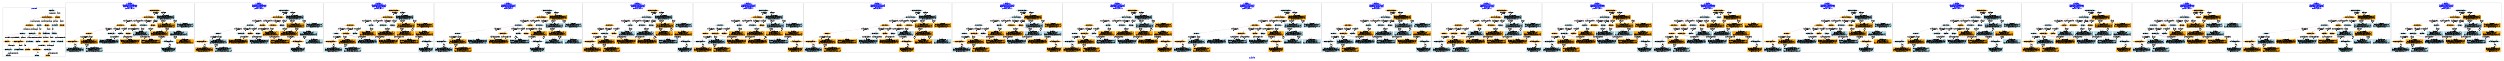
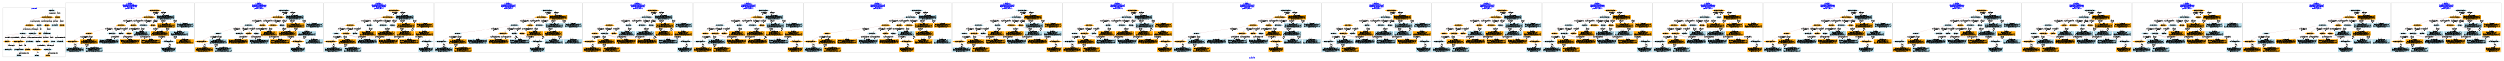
node "Classification": removed
edge "E32_Time-Span3" -> "death_date": now "Artist_Appellation_URI" -> "death_date"
